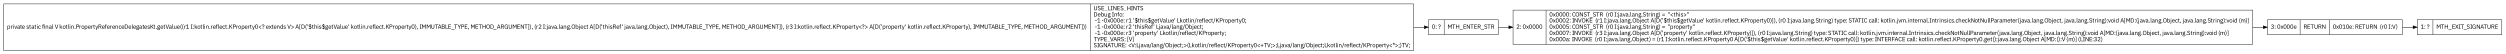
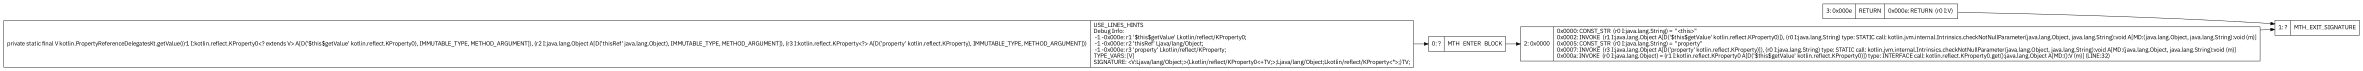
node "0: ?": text "MTH_ENTER_STR" -> "MTH_ENTER_BLOCK"
edge "2: 0x0000" -> "3: 0x000e": now "2: 0x0000" -> "1: ?"
node "3: 0x000e": text "0x010e: RETURN  (r0 I:V)" -> "0x000e: RETURN  (r0 I:V)"
